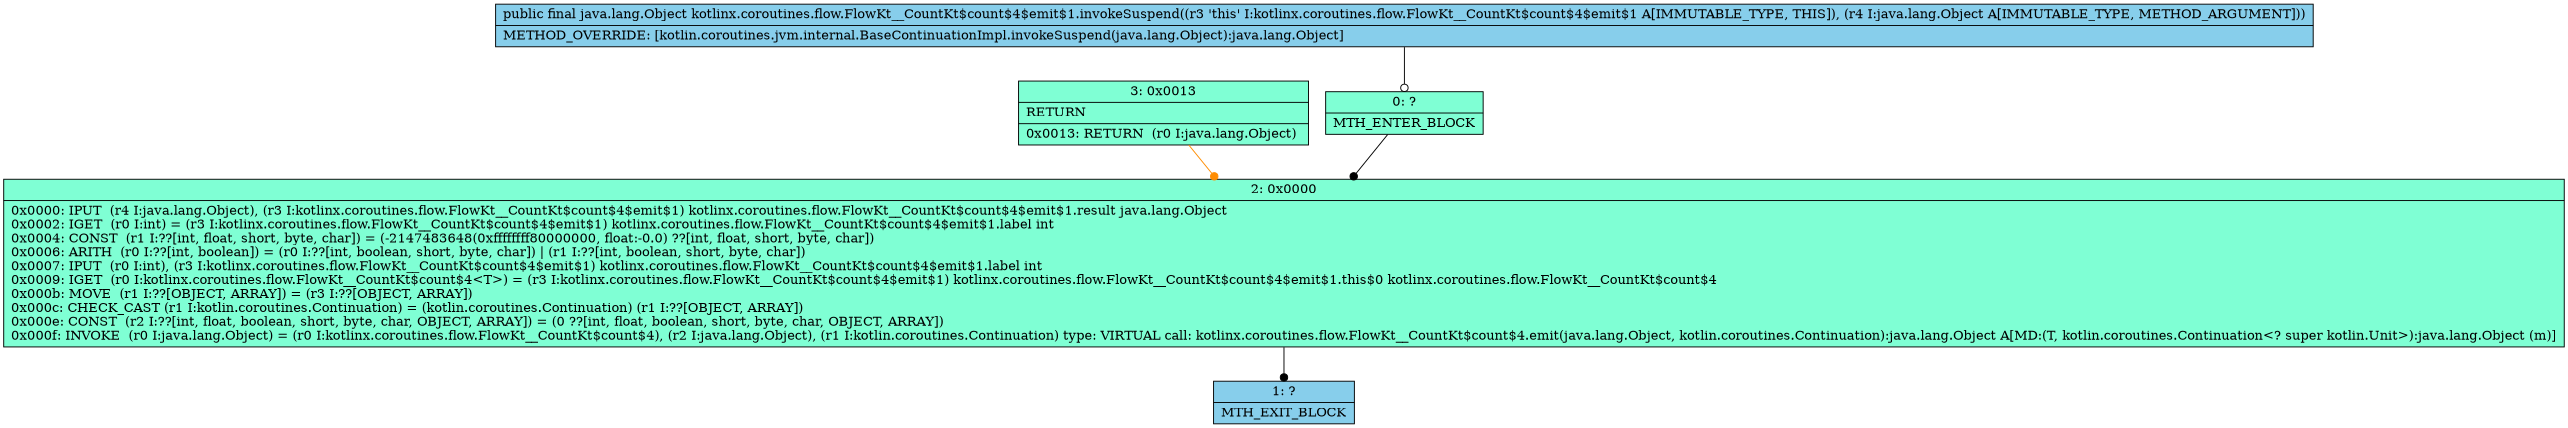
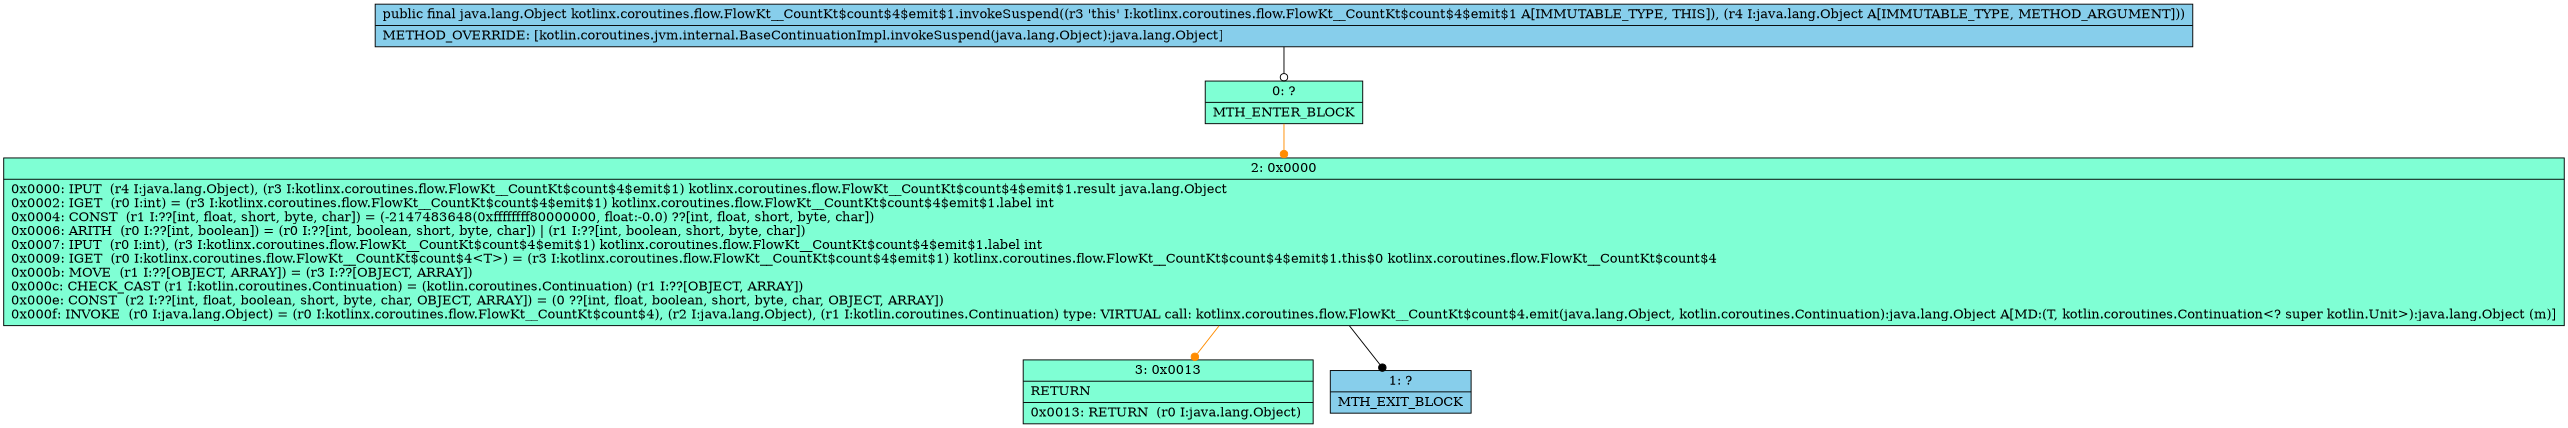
edge "0: ?" -> "2: 0x0000": color black -> darkorange
edge "3: 0x0013" -> "2: 0x0000": reversed
